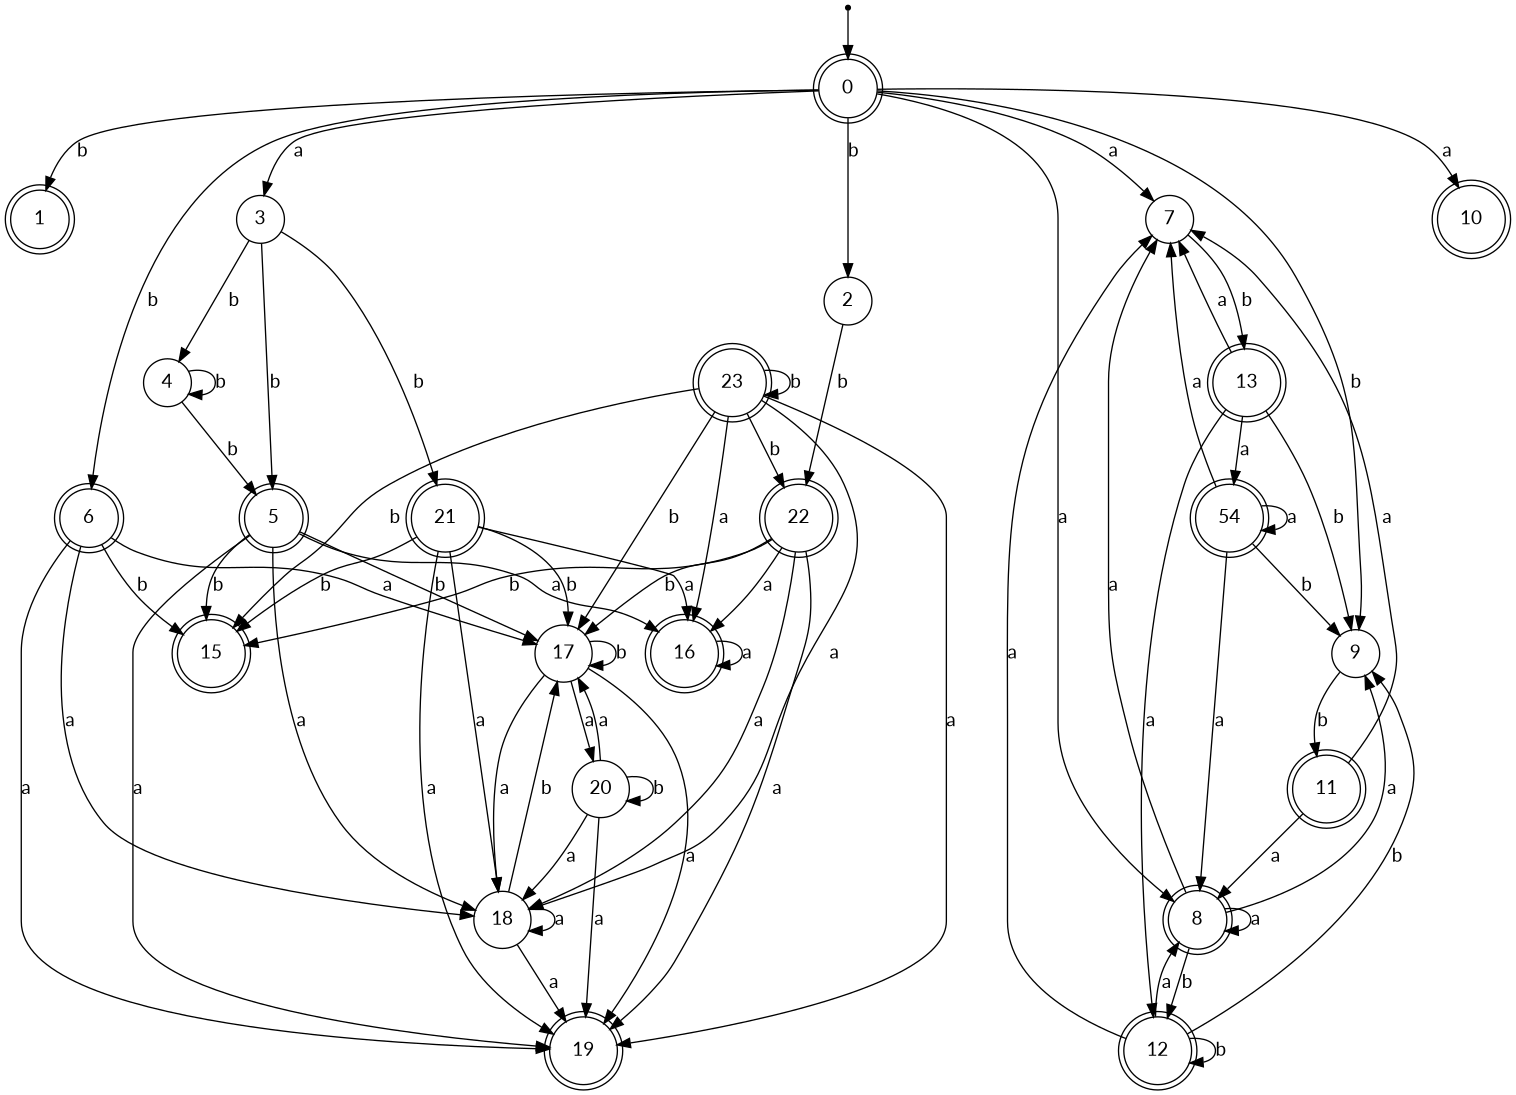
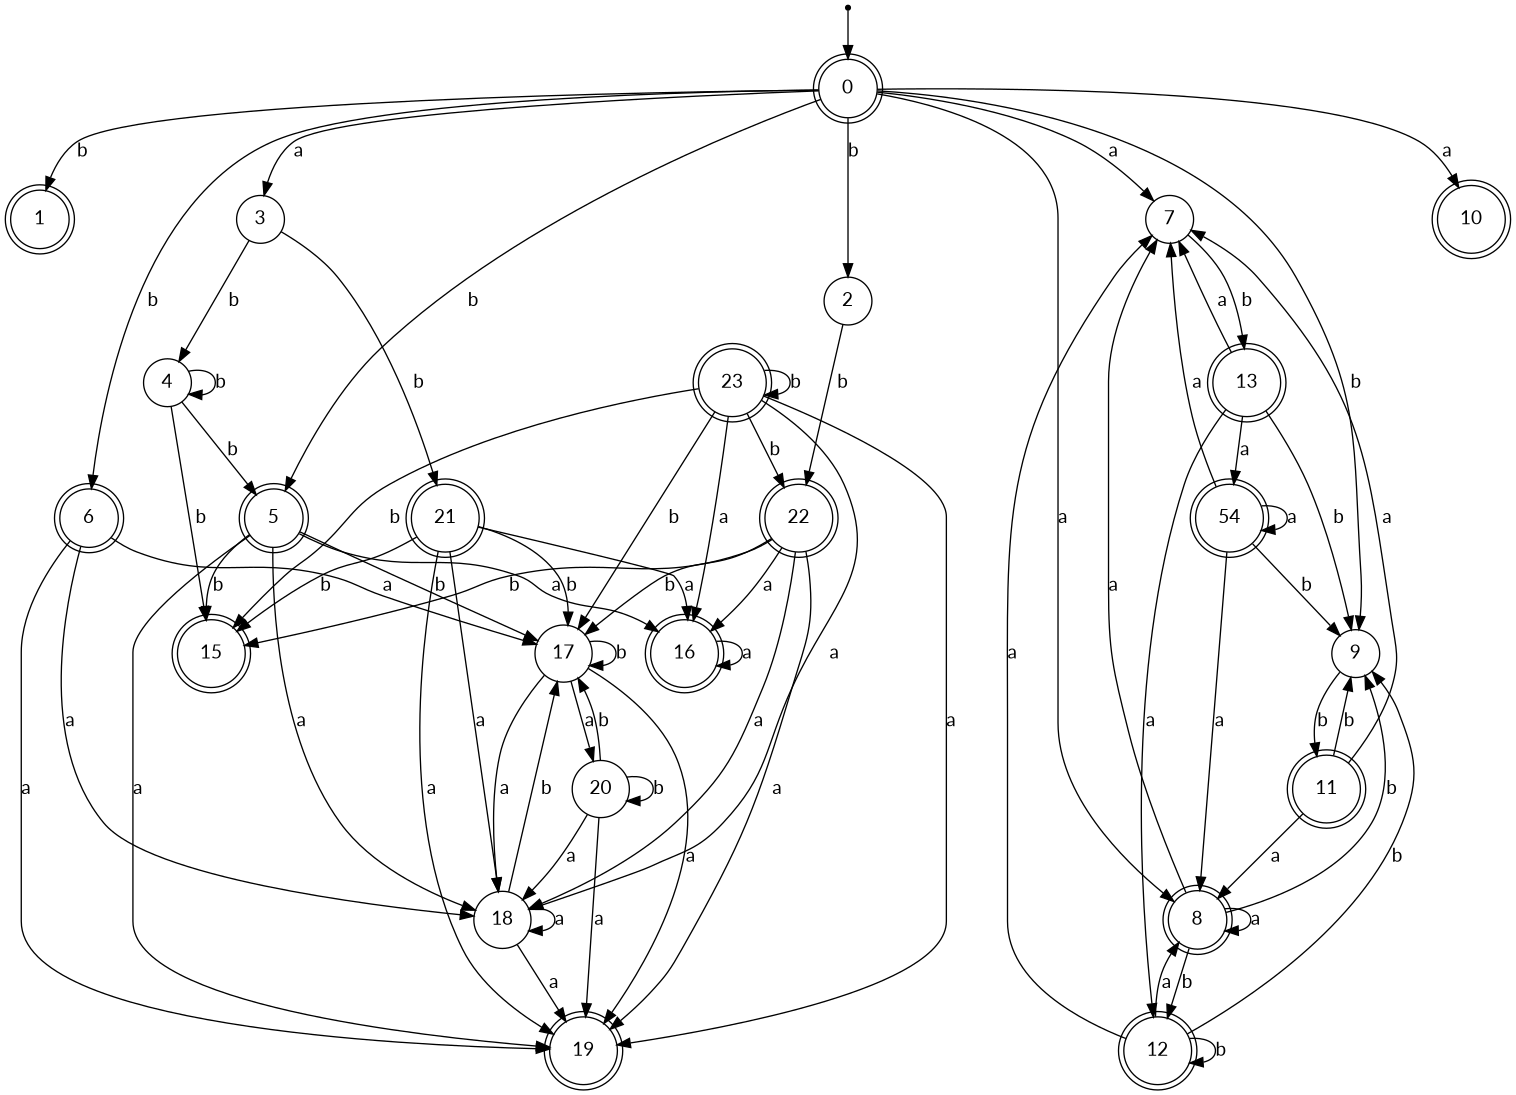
edge "3" -> "5": now "0" -> "5"
edge "6" -> "15": now "4" -> "15"
edge "20" -> "17": label "a" -> "b"
edge "11" -> "9": added, label "b"
edge "8" -> "9": label "a" -> "b"
